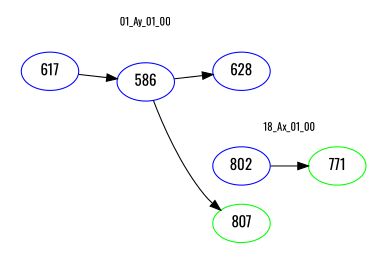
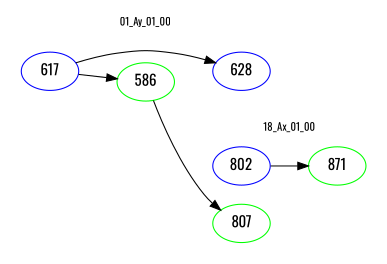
edge "586" -> "628": now "617" -> "628"
node "586": color blue -> green
node "771": label "771" -> "871"
